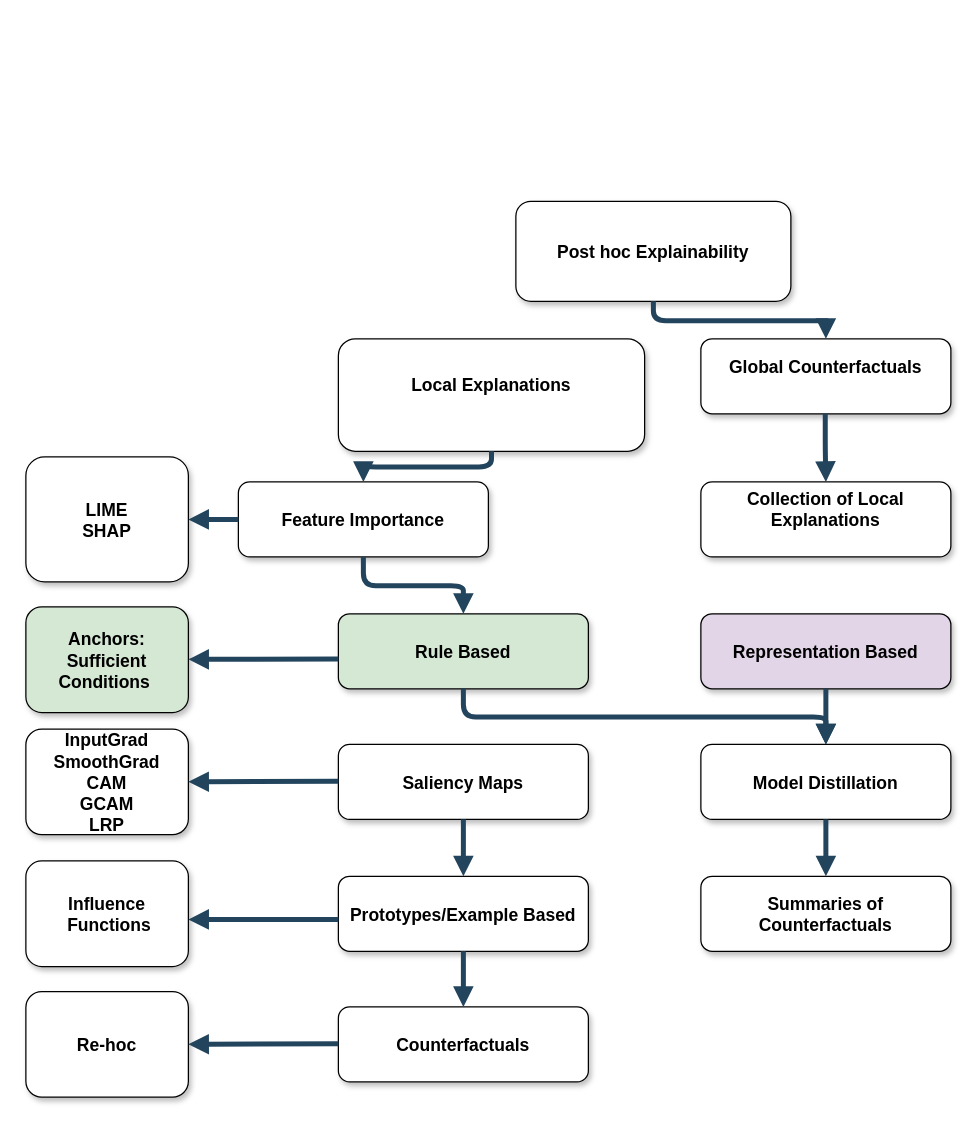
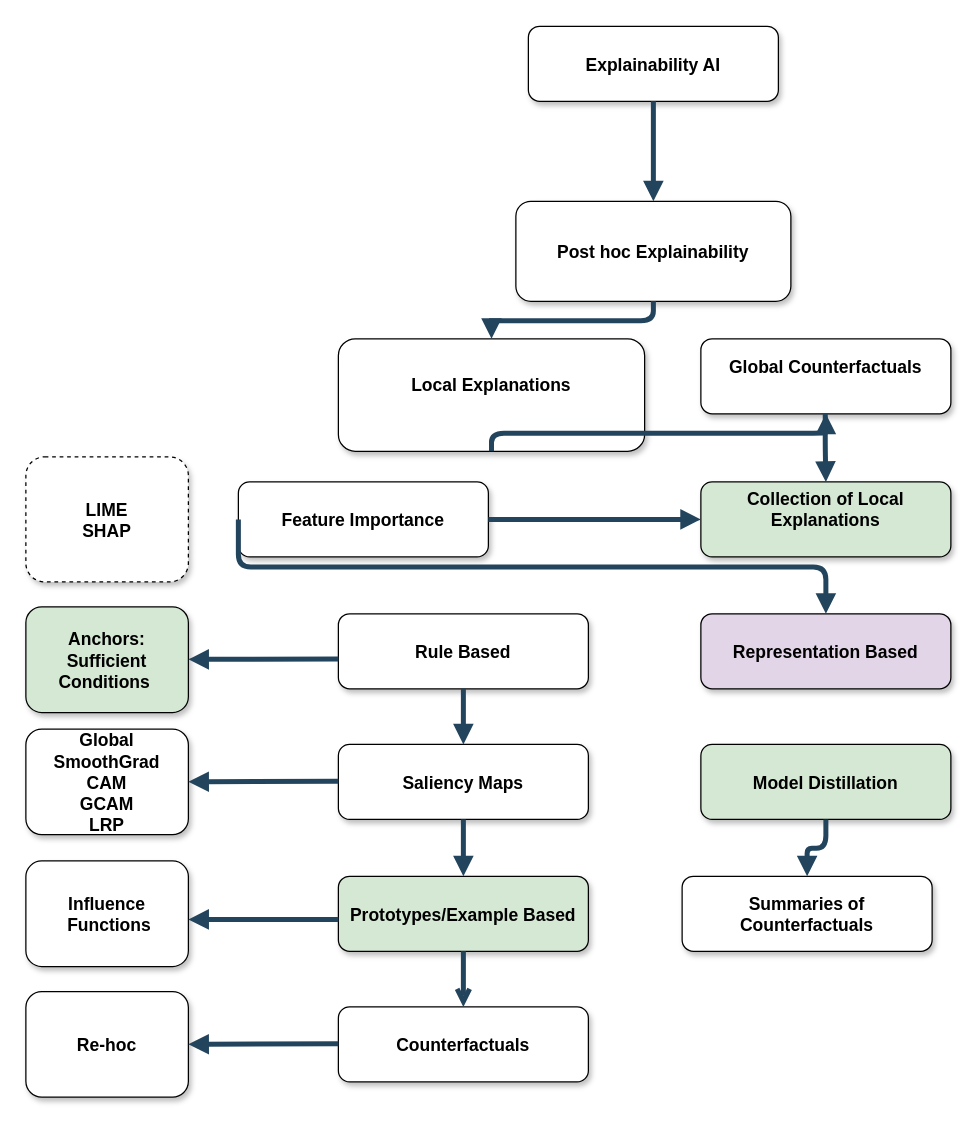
node "Explainability AI": added
edge "Explainability AI" -> "Post hoc Explainability": added
edge "Post hoc Explainability" -> "Local Explanations": added
edge "Post hoc Explainability" -> "Global Counterfactuals": removed
edge "Local Explanations" -> "Feature Importance": now "Local Explanations" -> "Global Counterfactuals"
node "LIME SHAP": style solid -> dashed
edge "Feature Importance" -> "LIME SHAP": now "Feature Importance" -> "Representation Based"
node "Collection of Local Explanations": fillcolor #ffffff -> #d5e8d4
edge "Feature Importance" -> "Rule Based": now "Feature Importance" -> "Collection of Local Explanations"
node "Rule Based": fillcolor #d5e8d4 -> #ffffff
edge "Representation Based" -> "Model Distillation": removed
edge "Rule Based" -> "Model Distillation": now "Rule Based" -> "Saliency Maps"
node "InputGrad SmoothGrad CAM GCAM LRP": label "InputGrad SmoothGrad CAM GCAM LRP" -> "Global SmoothGrad CAM GCAM LRP"
node "Model Distillation": fillcolor #ffffff -> #d5e8d4
node "Prototypes/Example Based": fillcolor #ffffff -> #d5e8d4
node "Summaries of Counterfactuals": moved (826, 914) -> (807, 914)
edge "Prototypes/Example Based" -> "Counterfactuals": arrowhead block -> open
